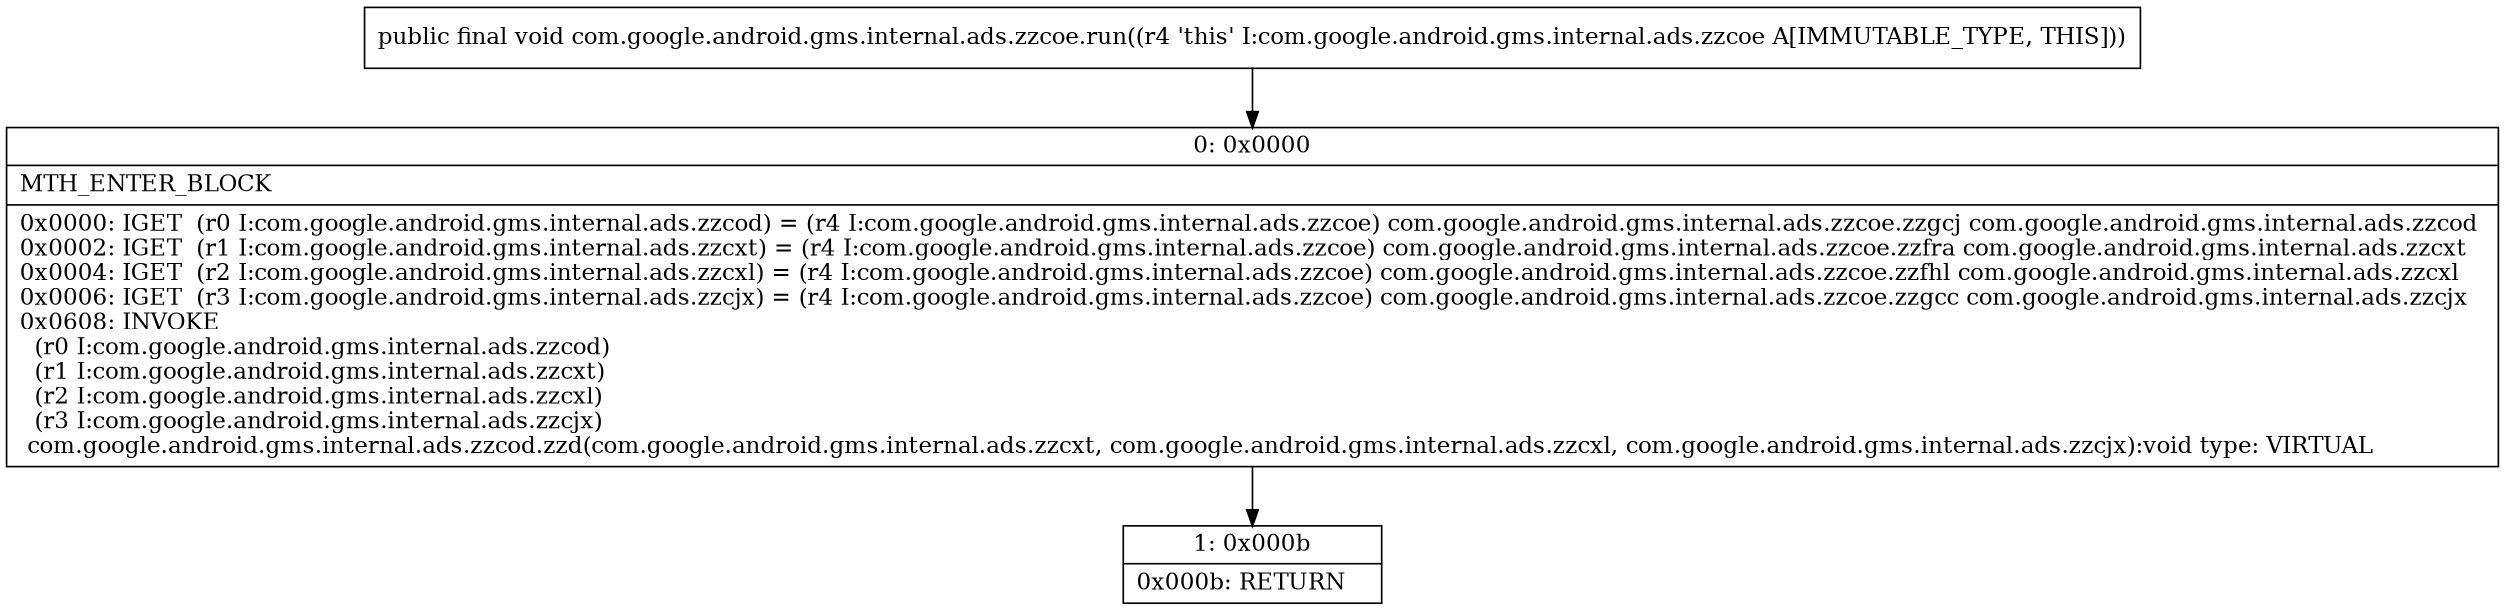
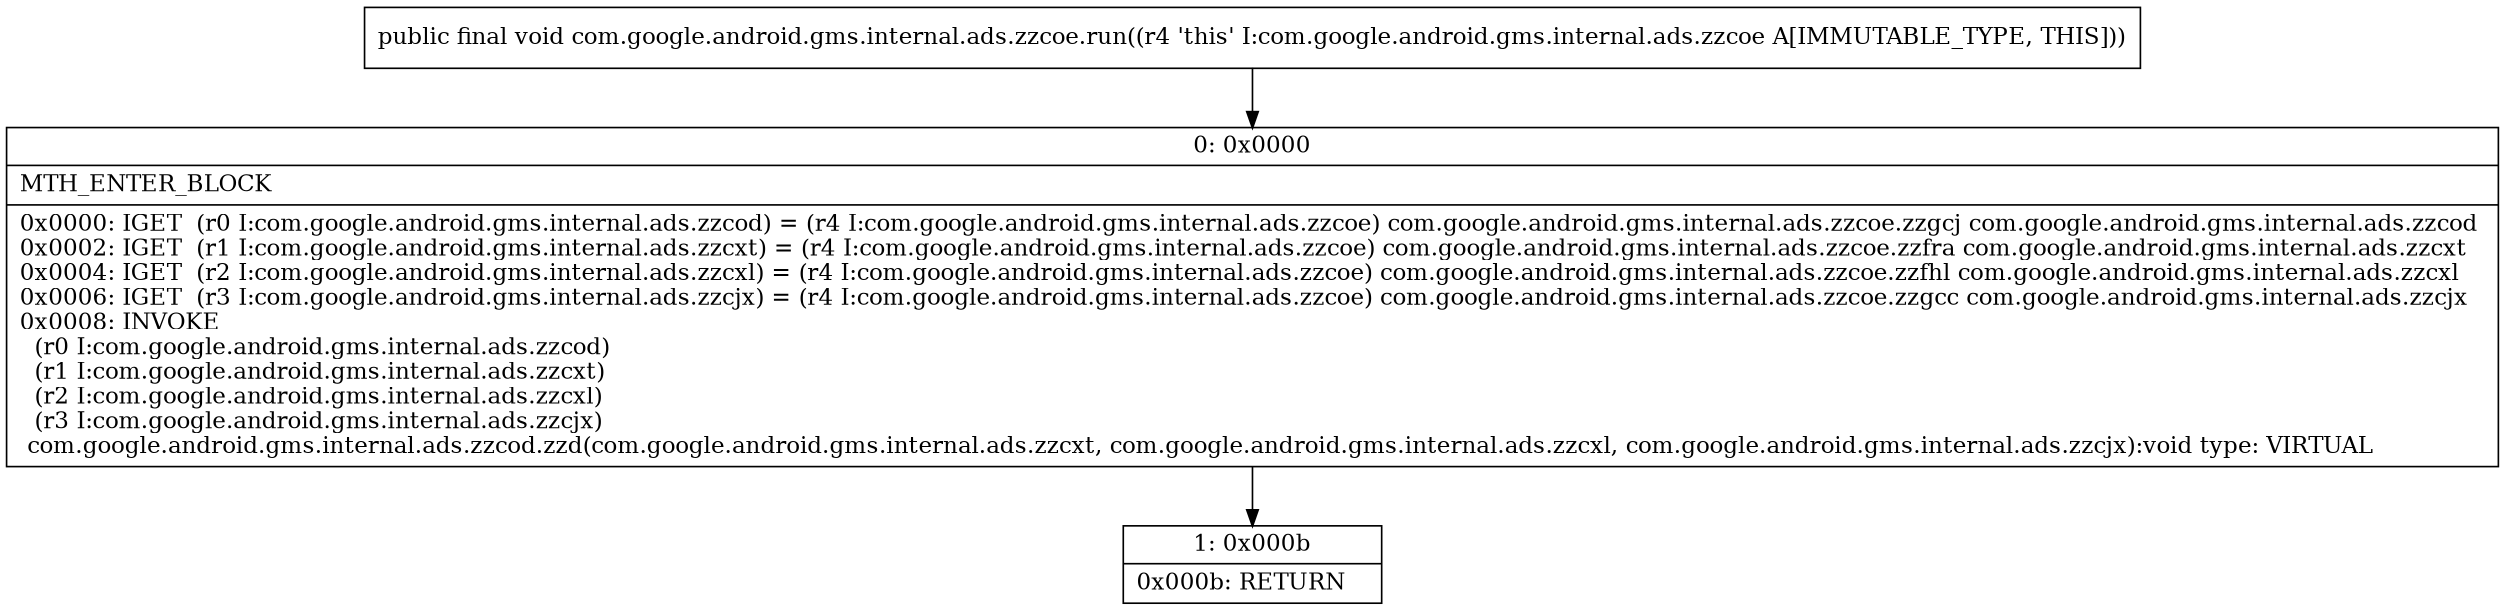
node "0: 0x0000": text "0x0608: INVOKE" -> "0x0008: INVOKE"
